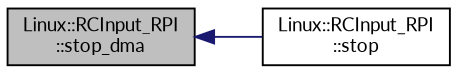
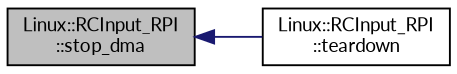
node "Linux::RCInput_RPI ::stop": label "Linux::RCInput_RPI ::stop" -> "Linux::RCInput_RPI ::teardown"
